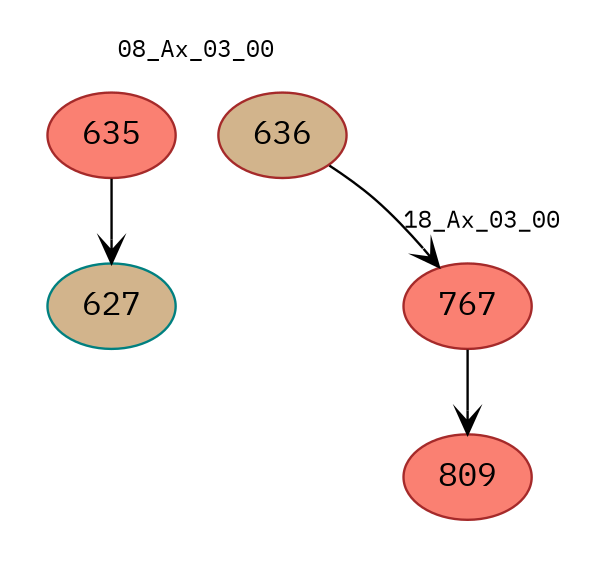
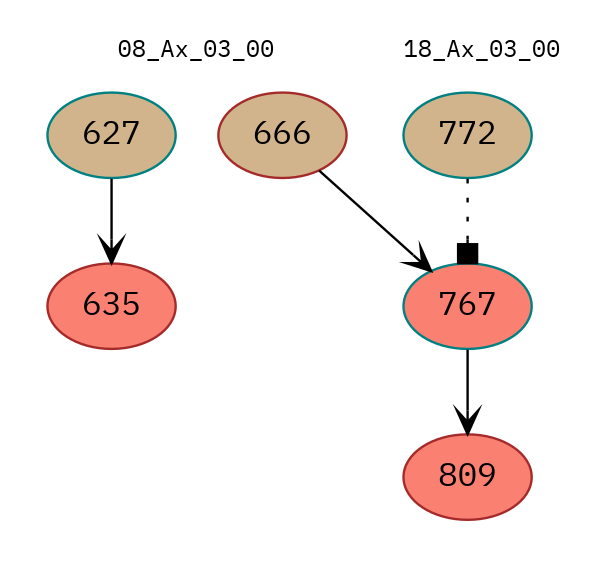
node "636": label "636" -> "666"
node "772": added
edge "635" -> "627": reversed
node "767": color brown -> teal
